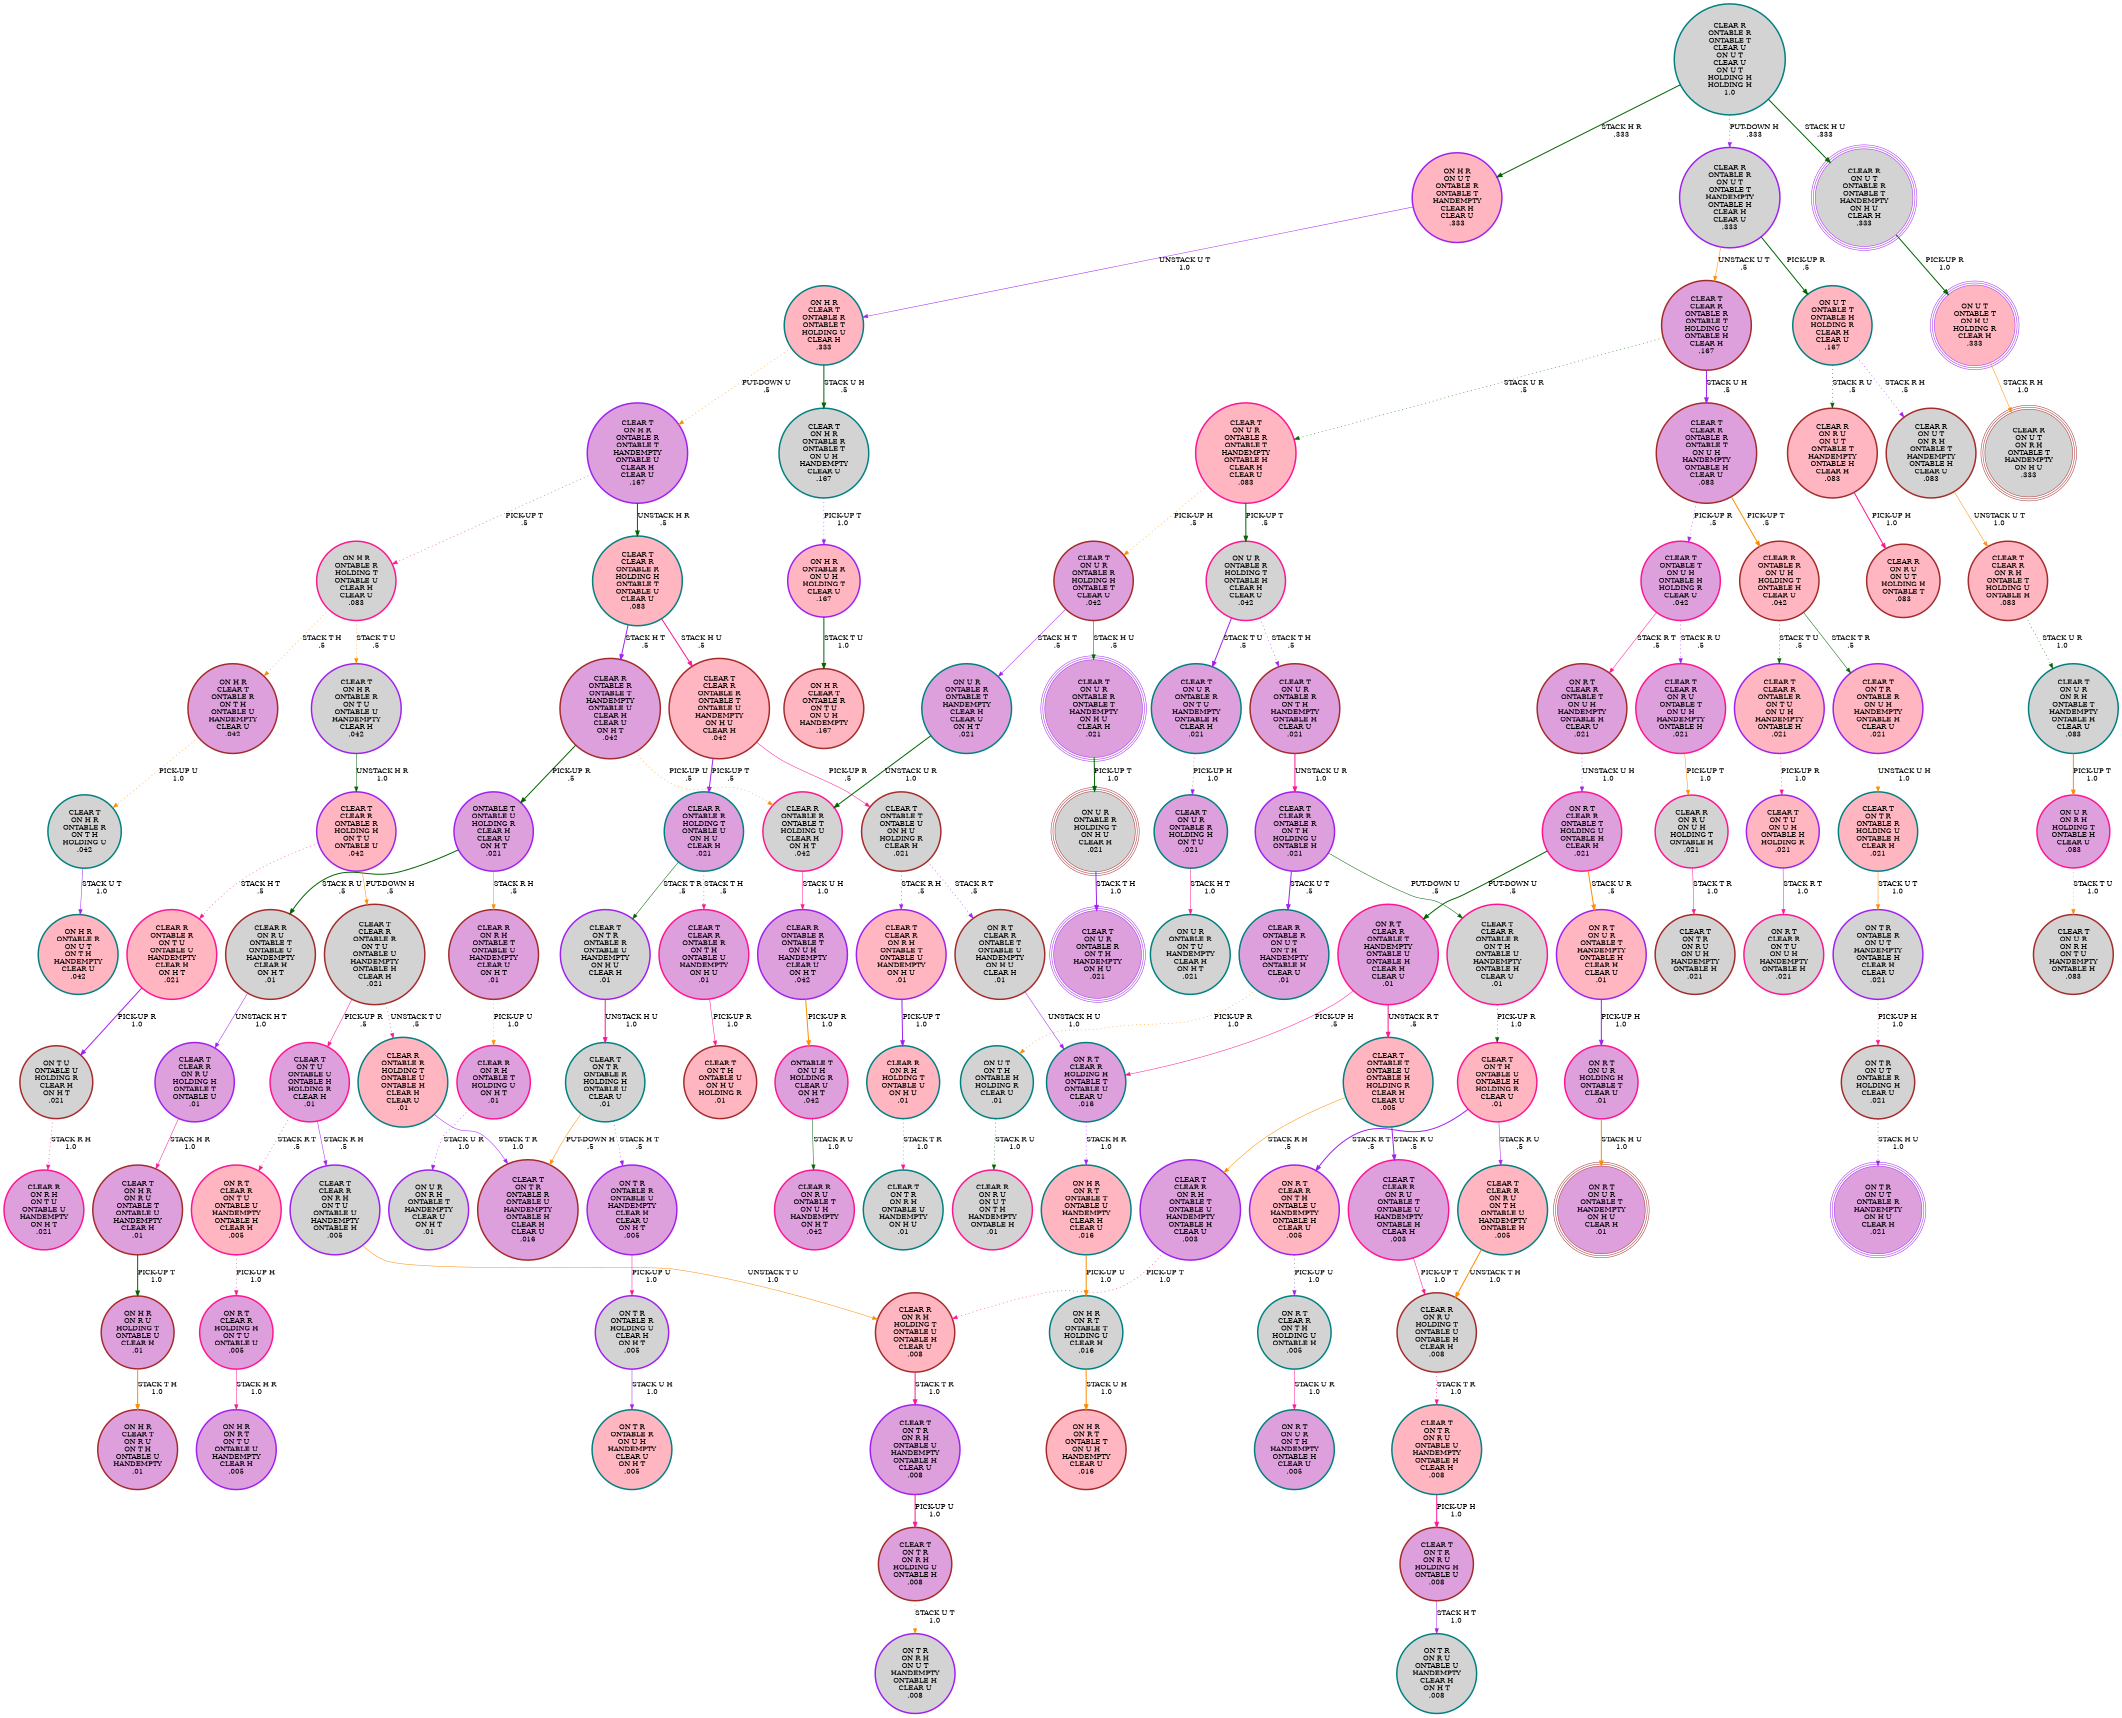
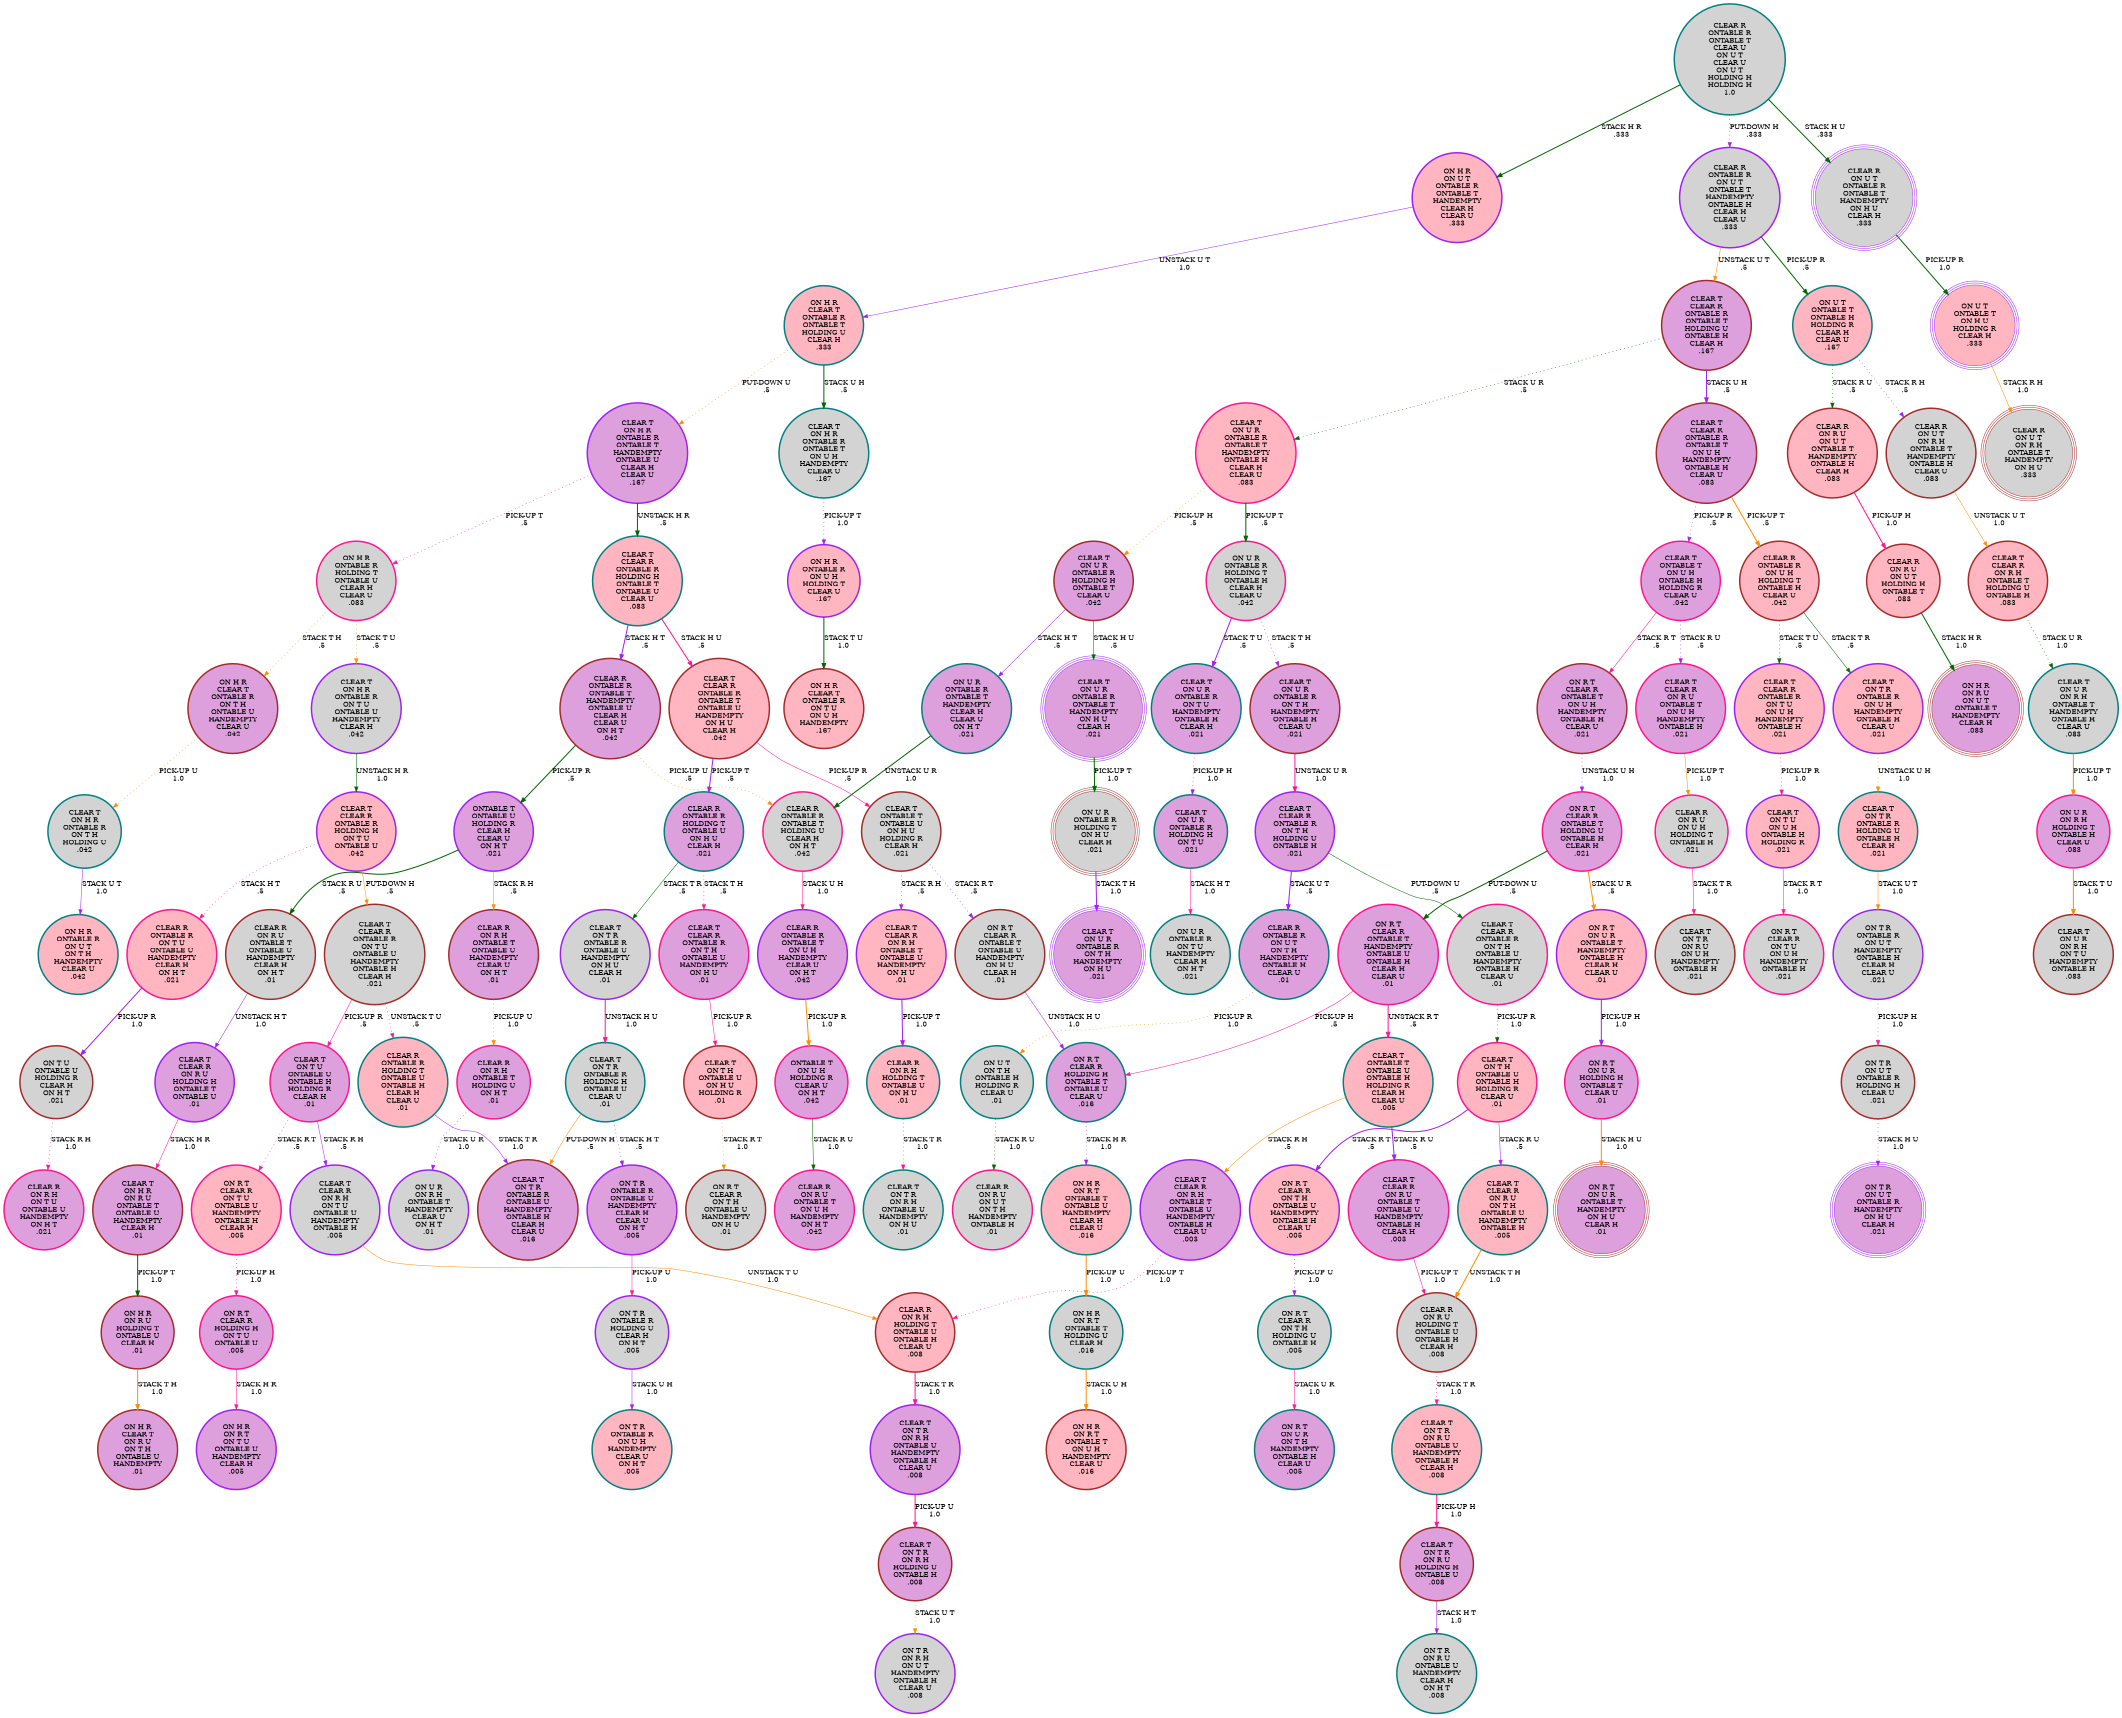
node "ON H R ON R U ON U T ONTABLE T HANDEMPTY CLEAR H .083": added
edge "ON U R ON R H HOLDING T ONTABLE H CLEAR U .083" -> "CLEAR T ON U R ON R H ON T U HANDEMPTY ONTABLE H .083": style dotted -> bold
node "ON R T CLEAR R ON T H ONTABLE U HANDEMPTY ON H U .01": added
